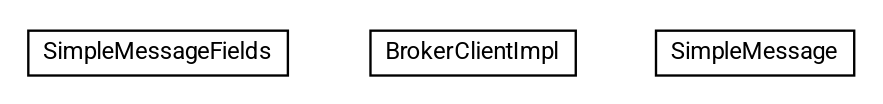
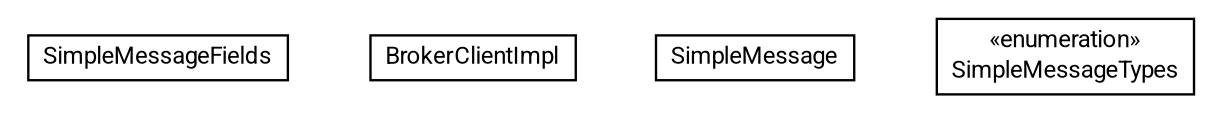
node "SimpleMessageTypes": added
